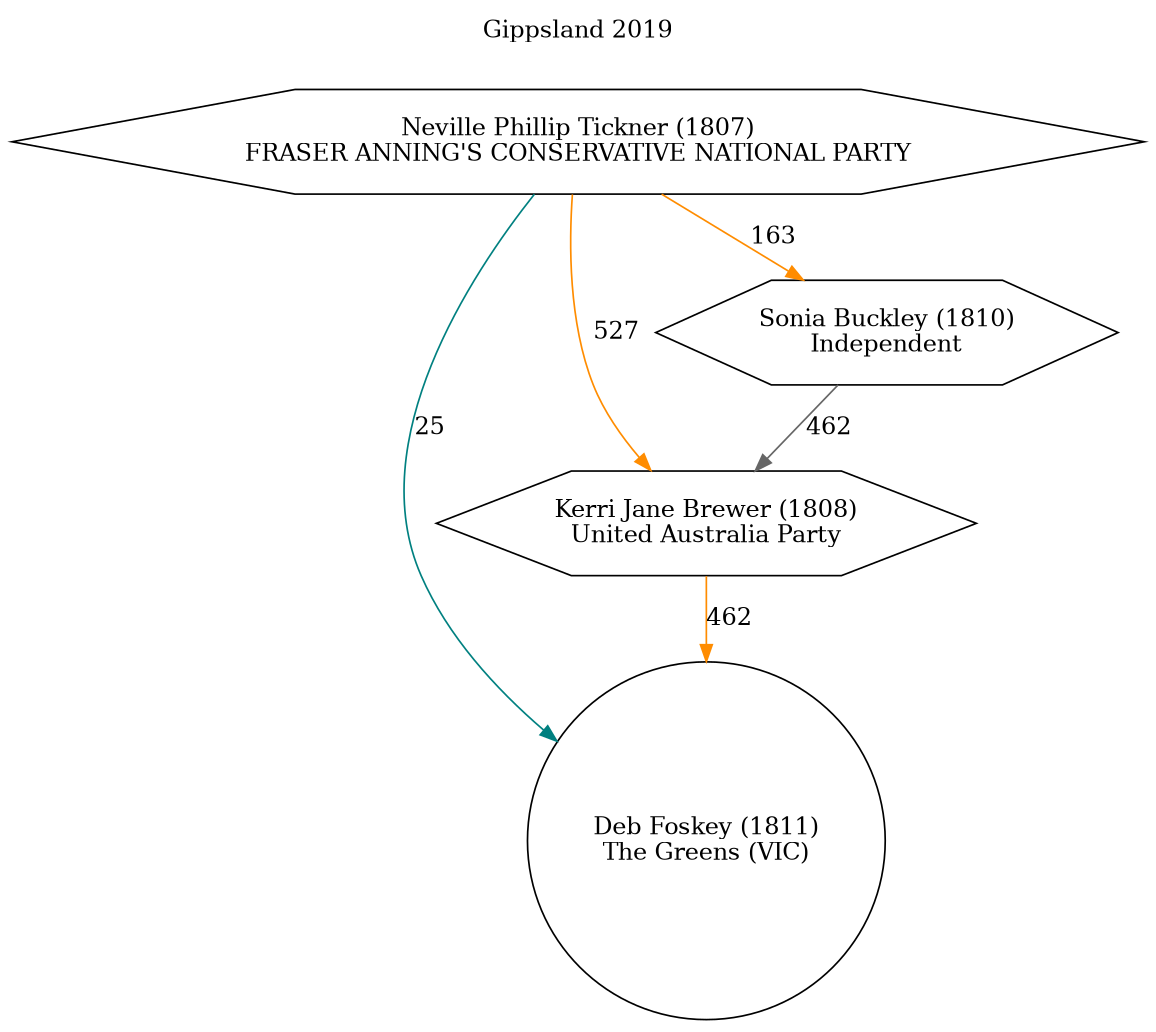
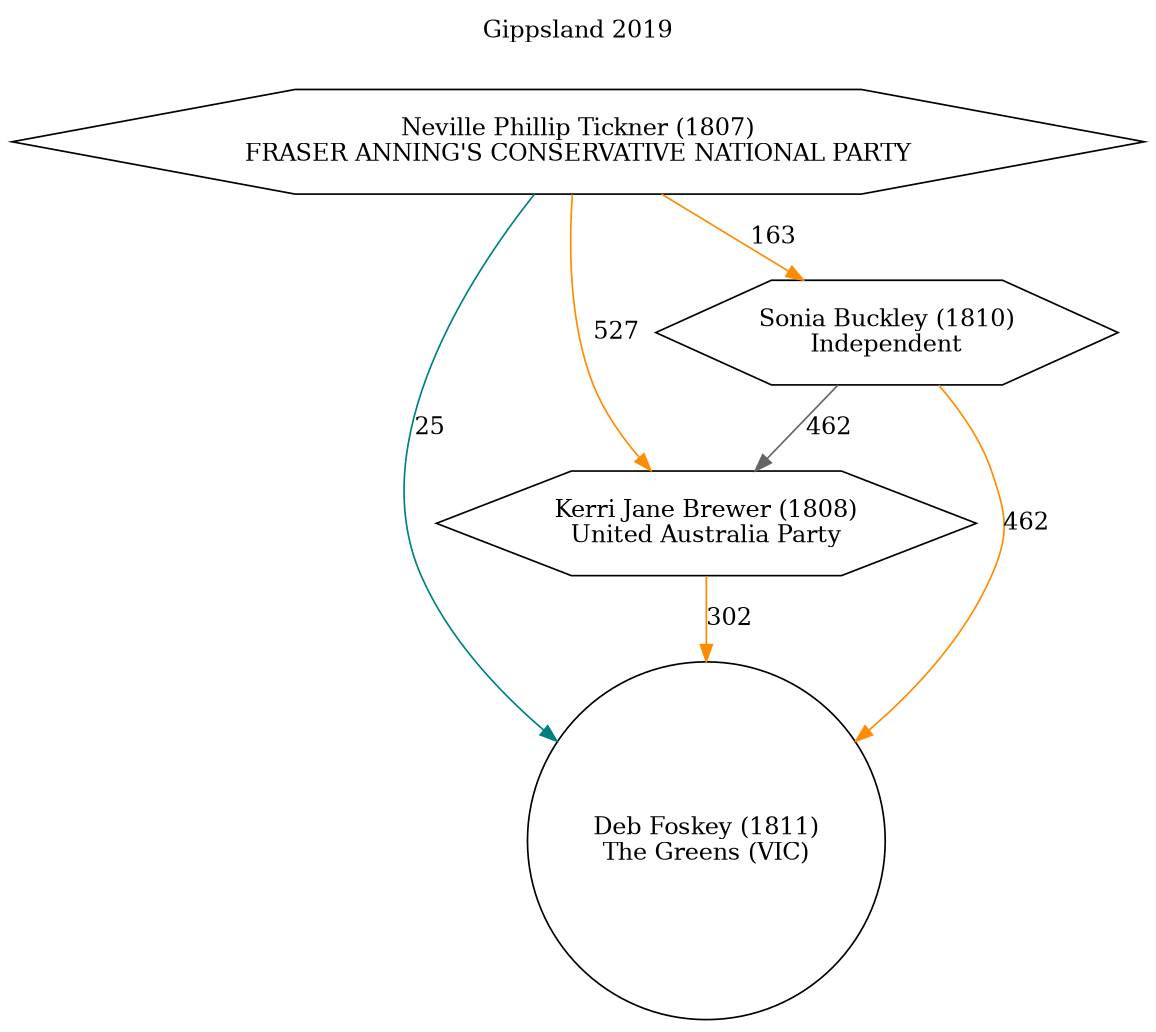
edge "Sonia Buckley (1810) Independent" -> "Deb Foskey (1811) The Greens (VIC)": added, label "462"
edge "Kerri Jane Brewer (1808) United Australia Party" -> "Deb Foskey (1811) The Greens (VIC)": label "462" -> "302"
